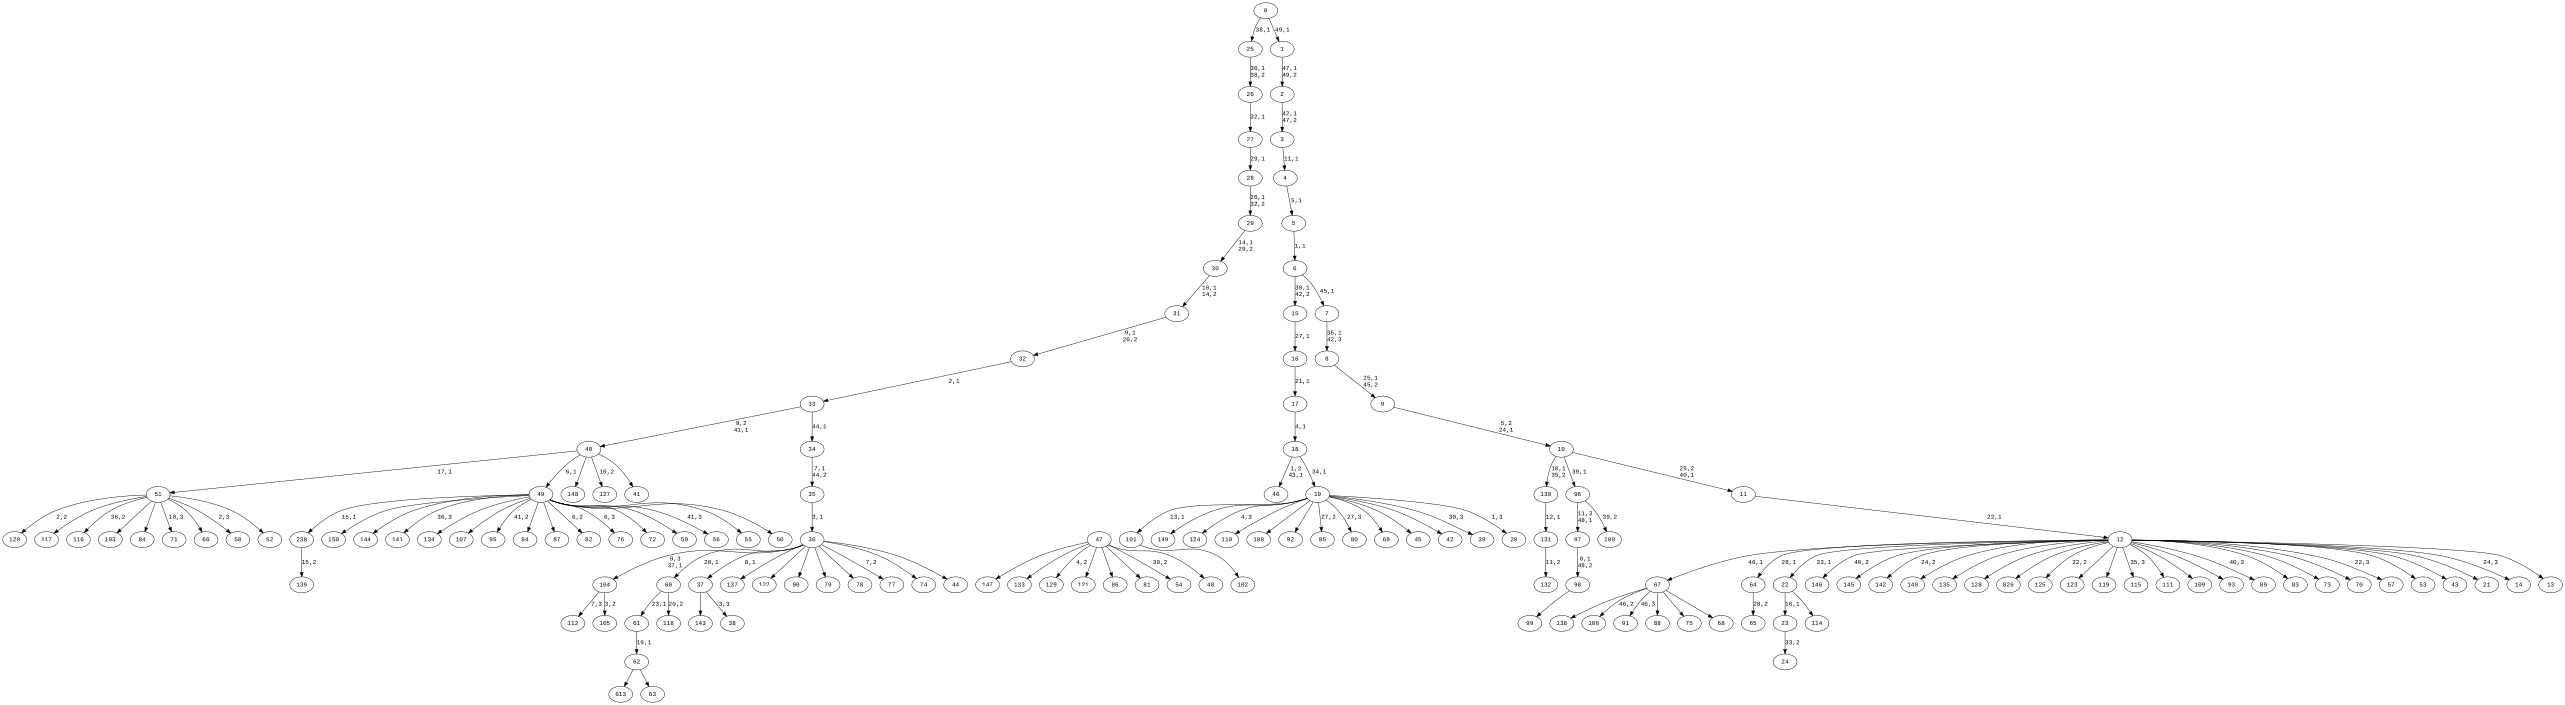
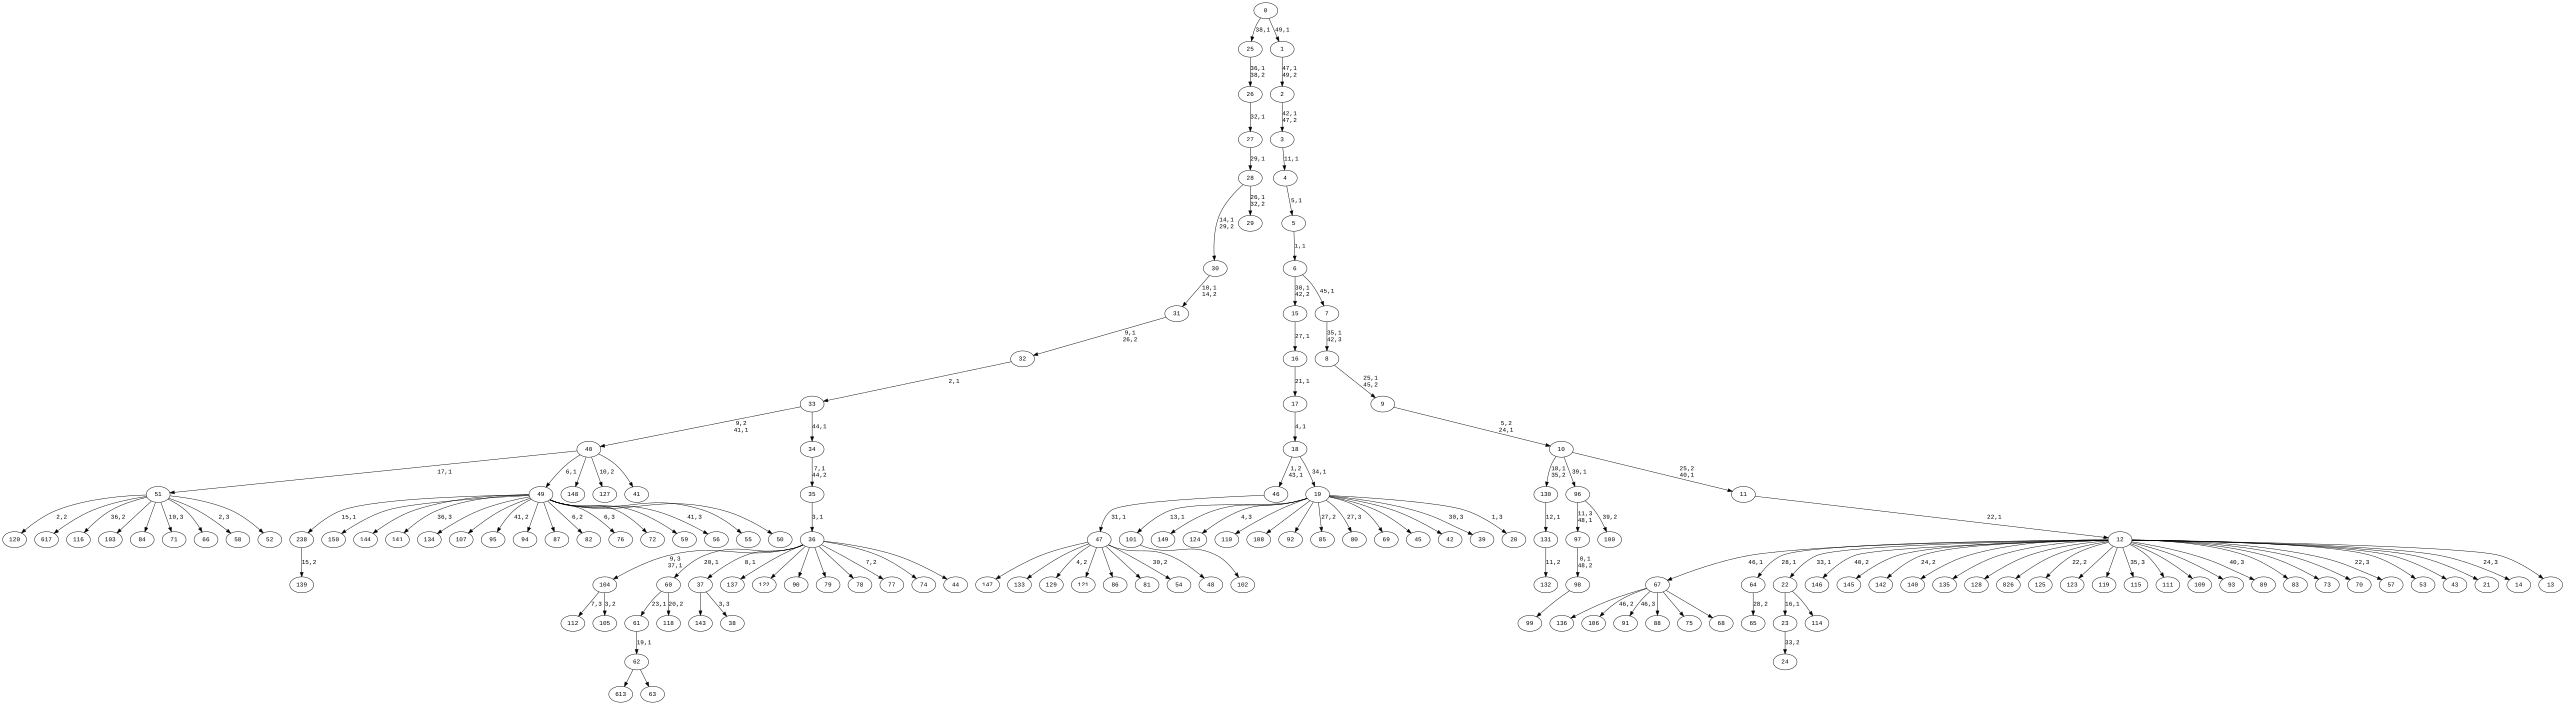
edge "29" -> "30": now "28" -> "30"
edge "46" -> "47": added, label "31,1"
node "117": label "117" -> "617"
